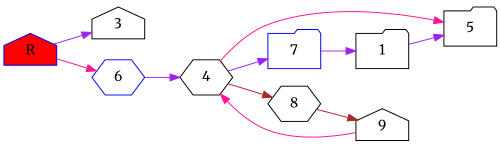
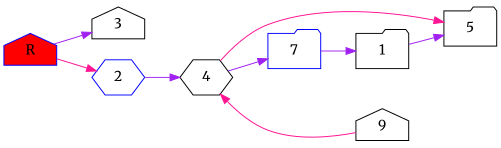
node "6": label "6" -> "2"
node "8": removed
